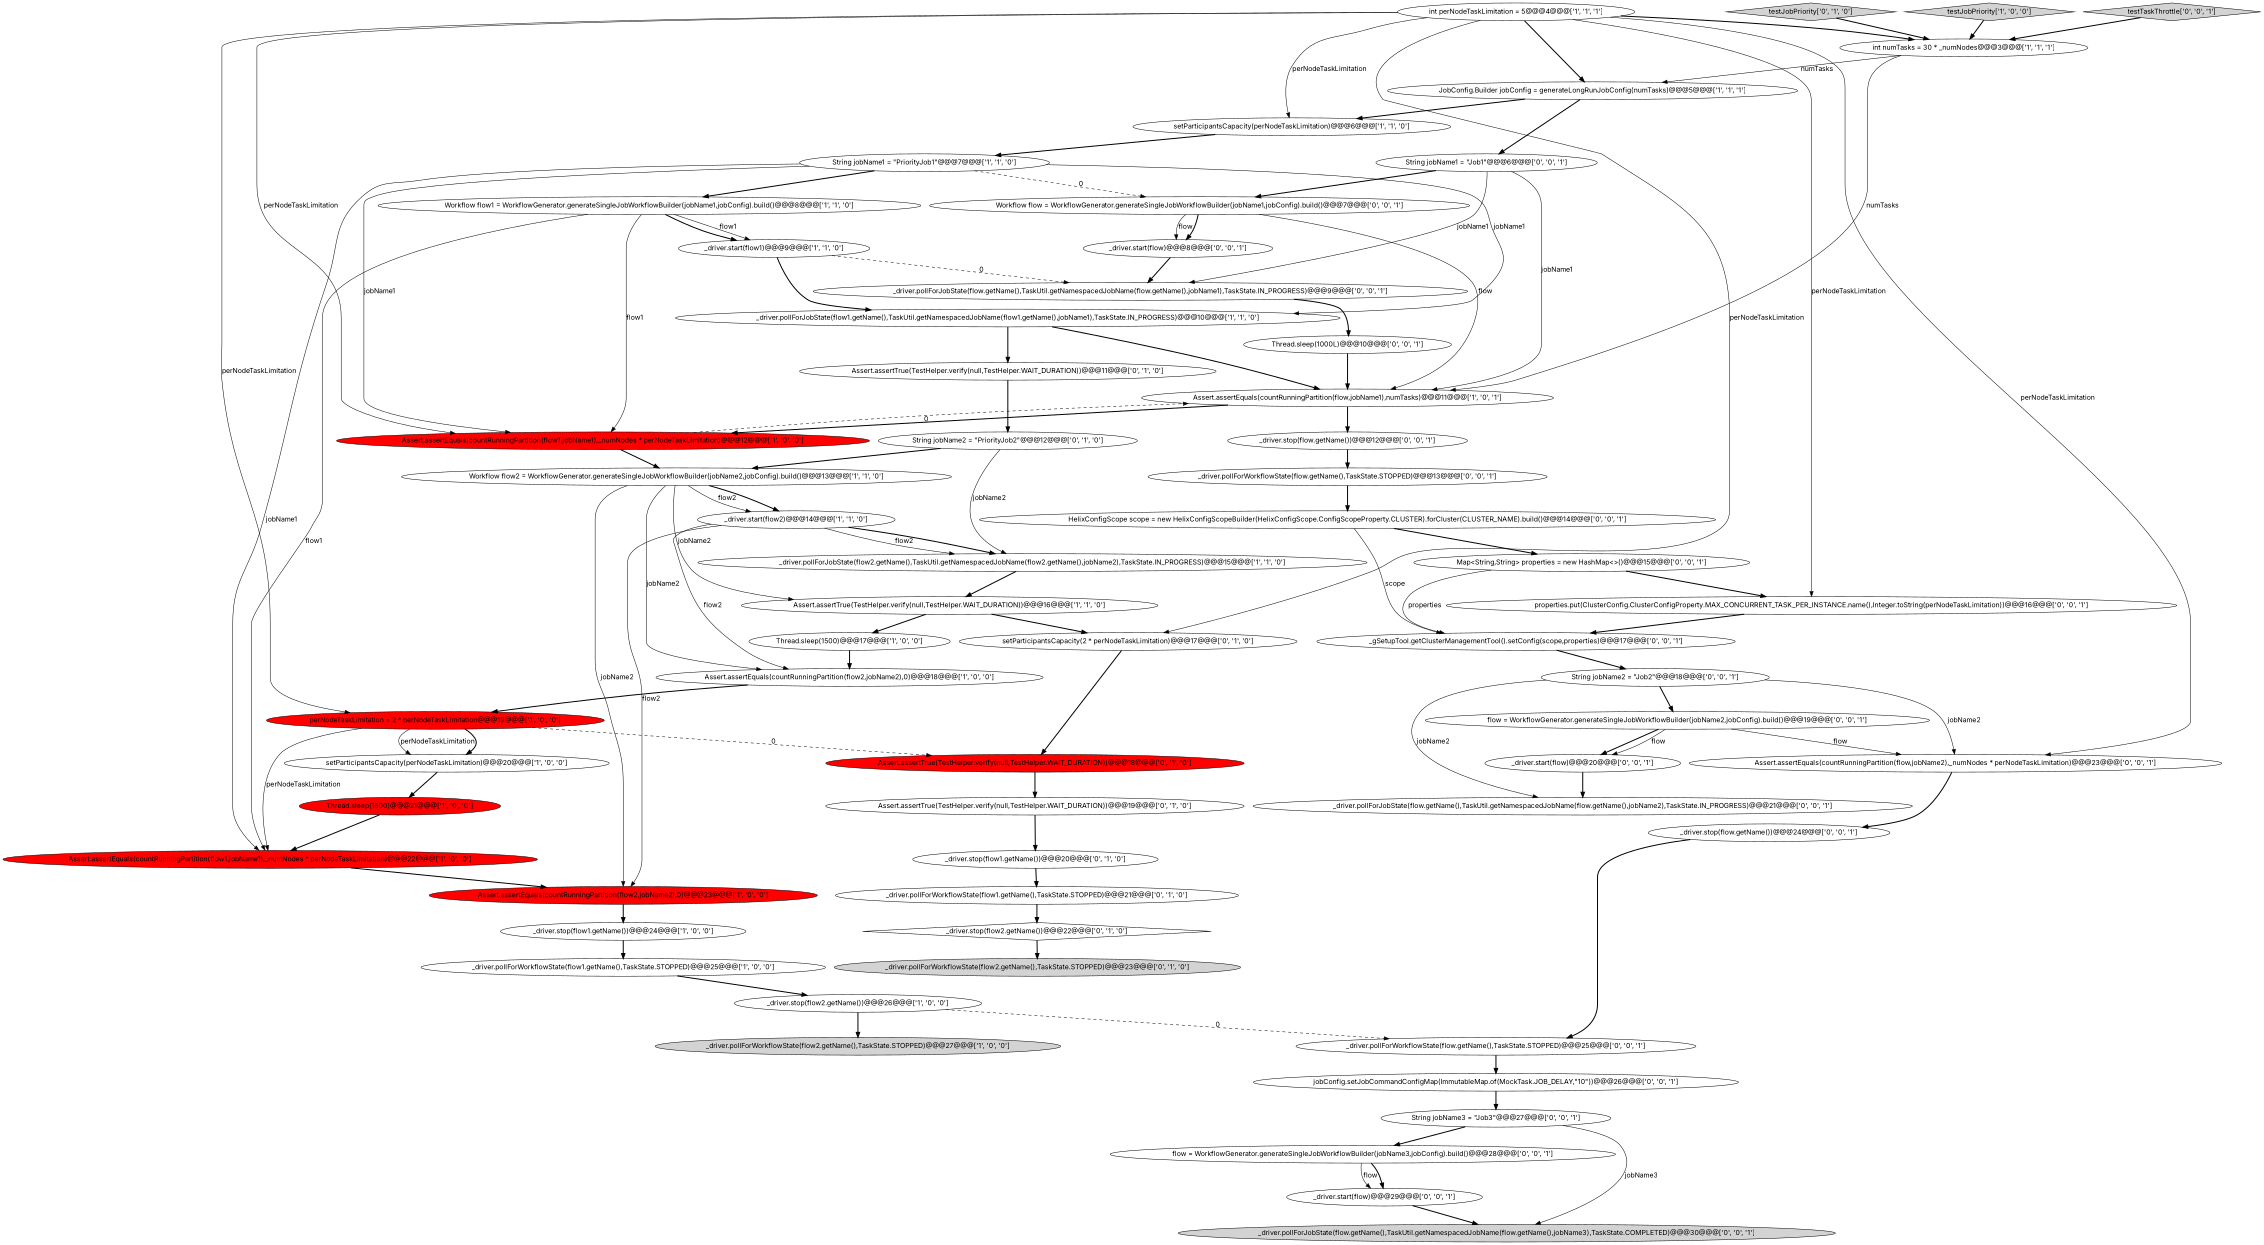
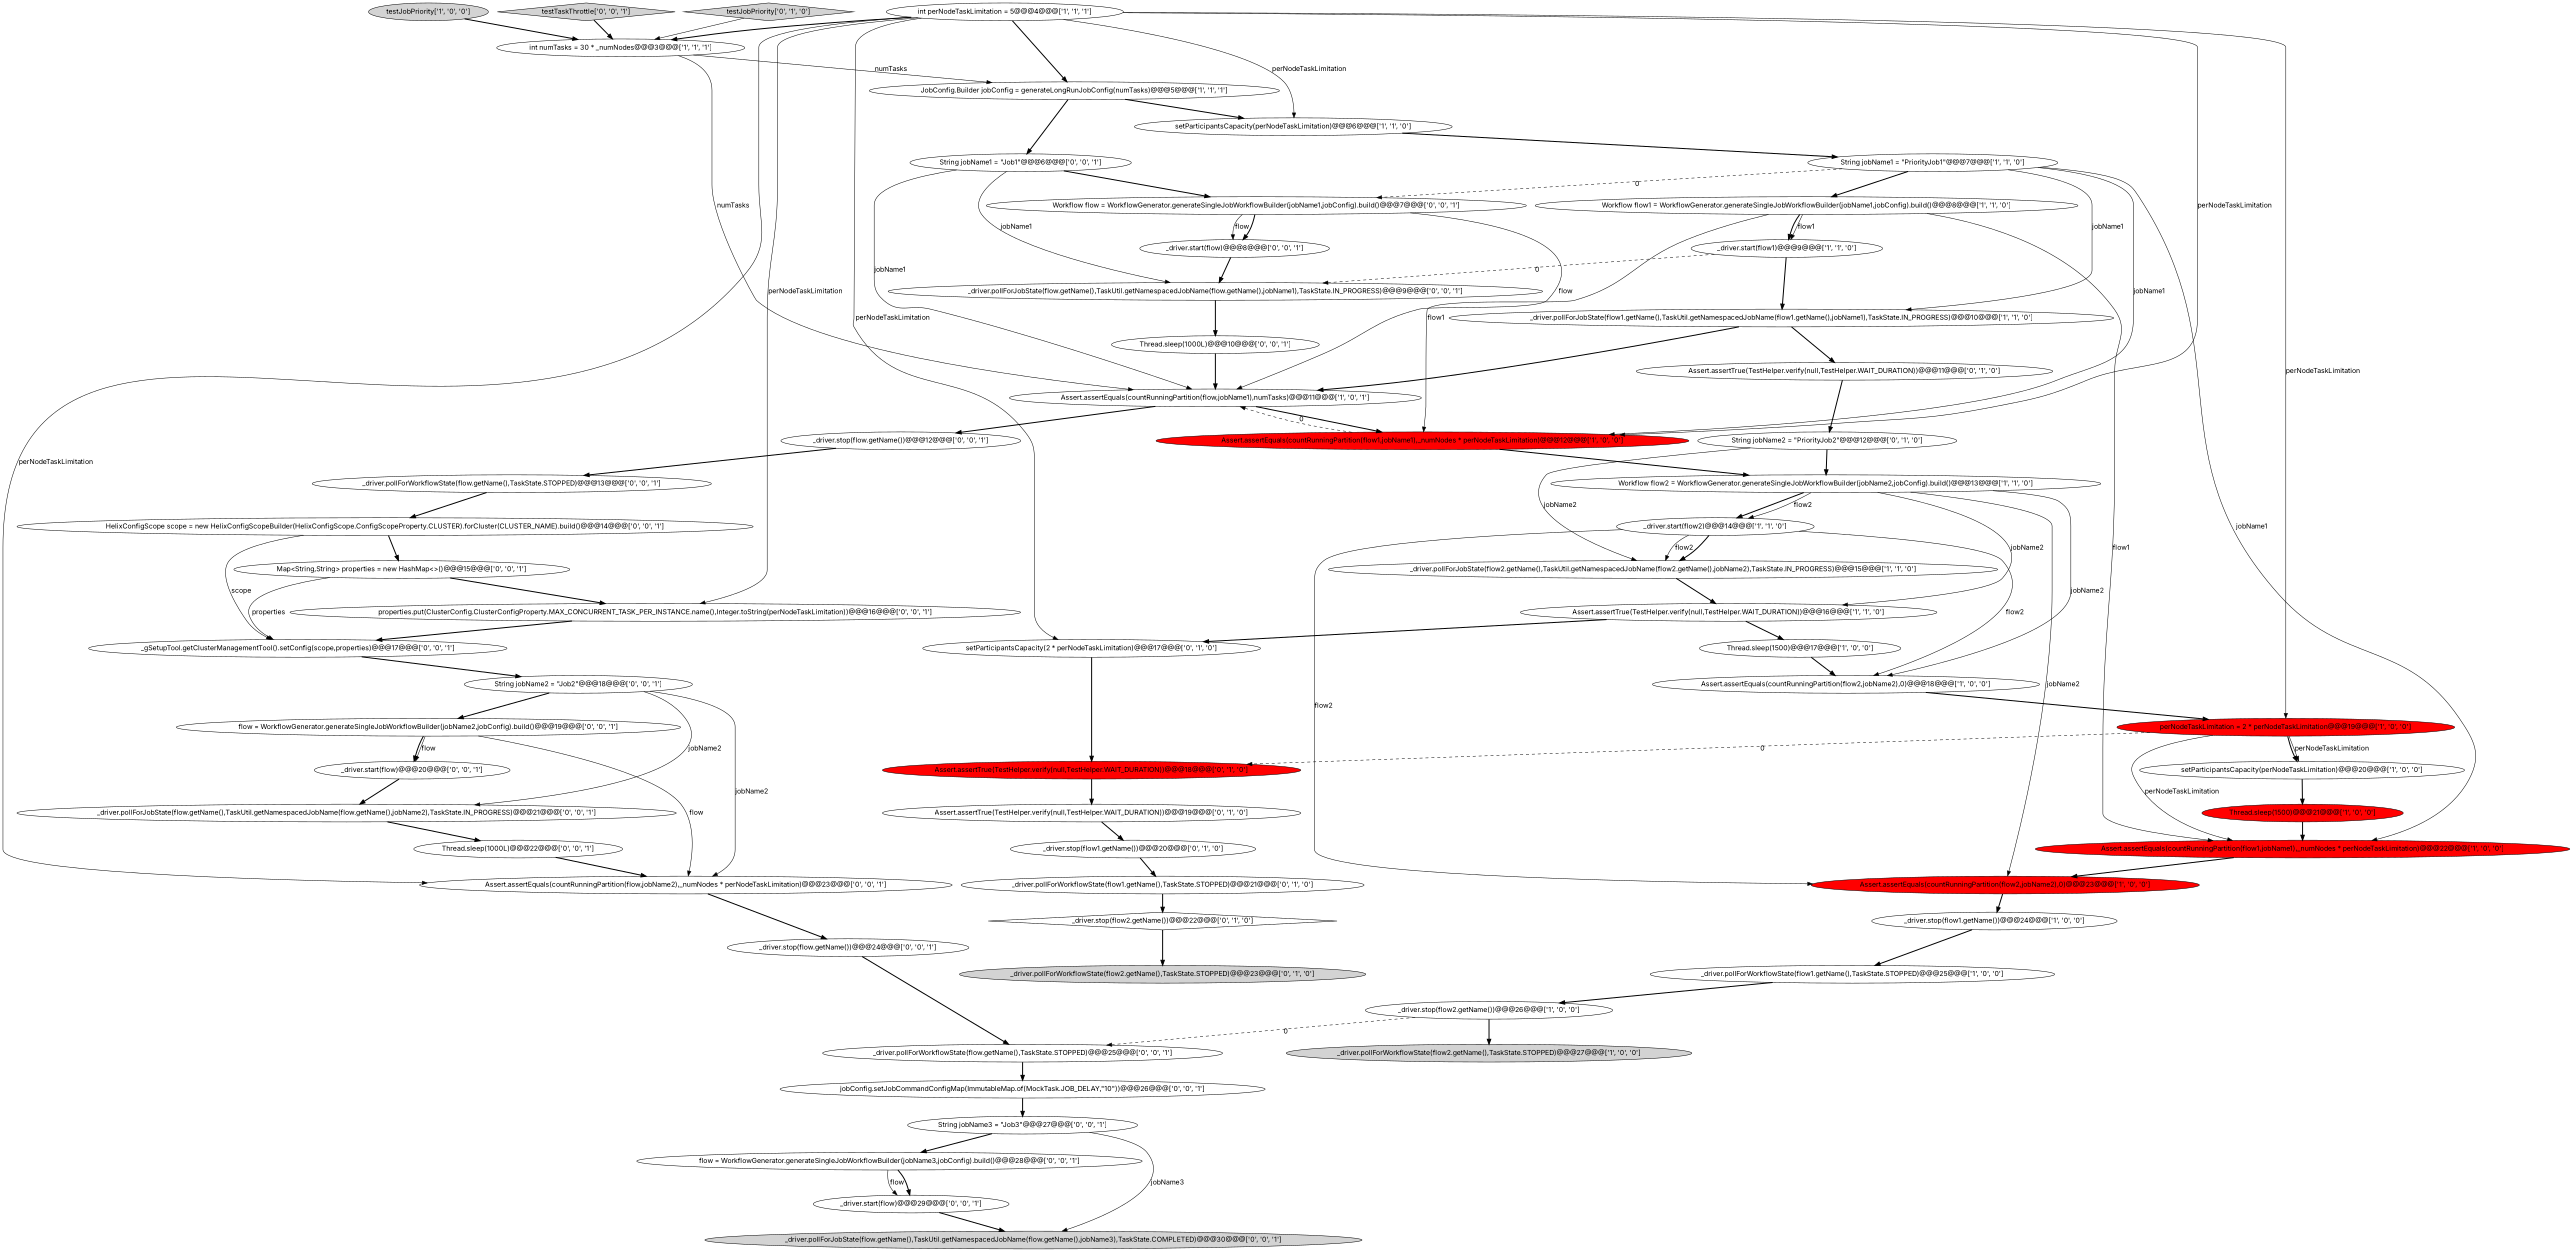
node "testJobPriority['1', '0', '0']": shape diamond -> ellipse
edge "testJobPriority['0', '1', '0']" -> "int numTasks = 30 * _numNodes@@@3@@@['1', '1', '1']": style bold -> solid
node "Thread.sleep(1000L)@@@22@@@['0', '0', '1']": added
